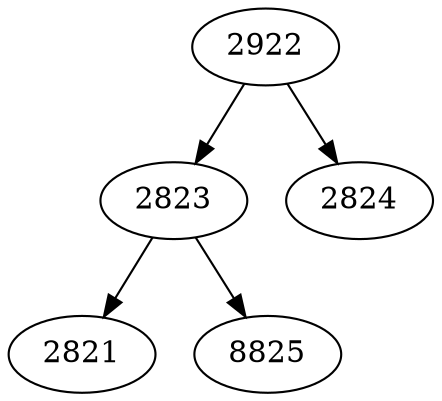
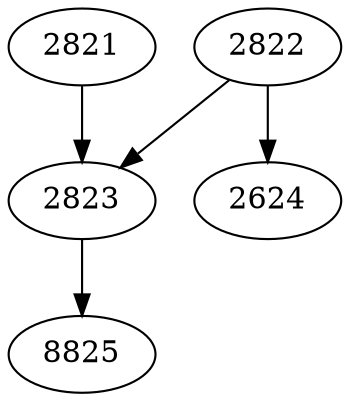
node "2922": label "2922" -> "2822"
node "2824": label "2824" -> "2624"
edge "2823" -> "2821": reversed
